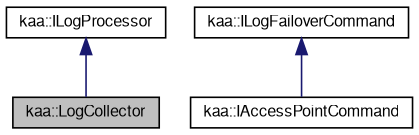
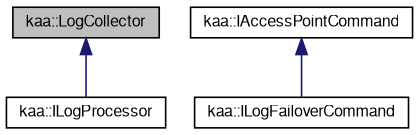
edge "kaa::LogCollector" -> "kaa::ILogProcessor": reversed
edge "kaa::IAccessPointCommand" -> "kaa::ILogFailoverCommand": reversed
